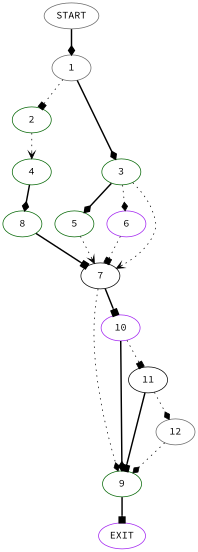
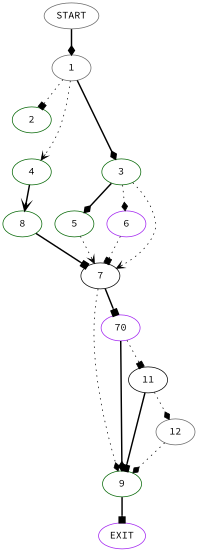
edge "2" -> "4": now "1" -> "4"
edge "4" -> "8": arrowhead diamond -> vee
node "10": label "10" -> "70"
